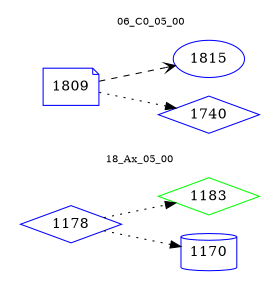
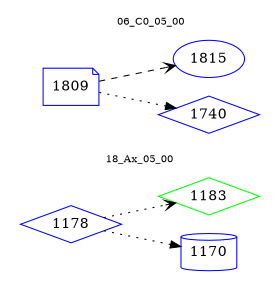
edge "1178" -> "1183": arrowhead normal -> vee
